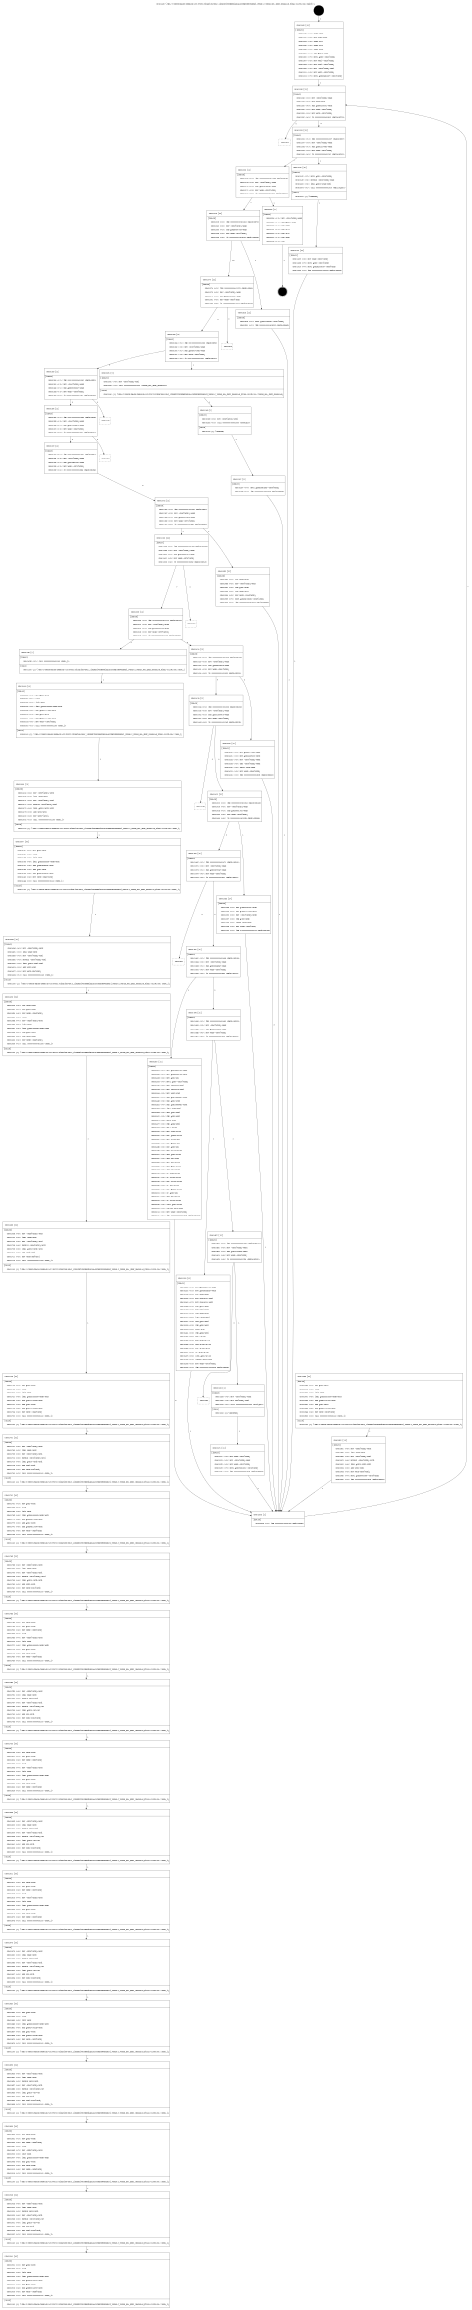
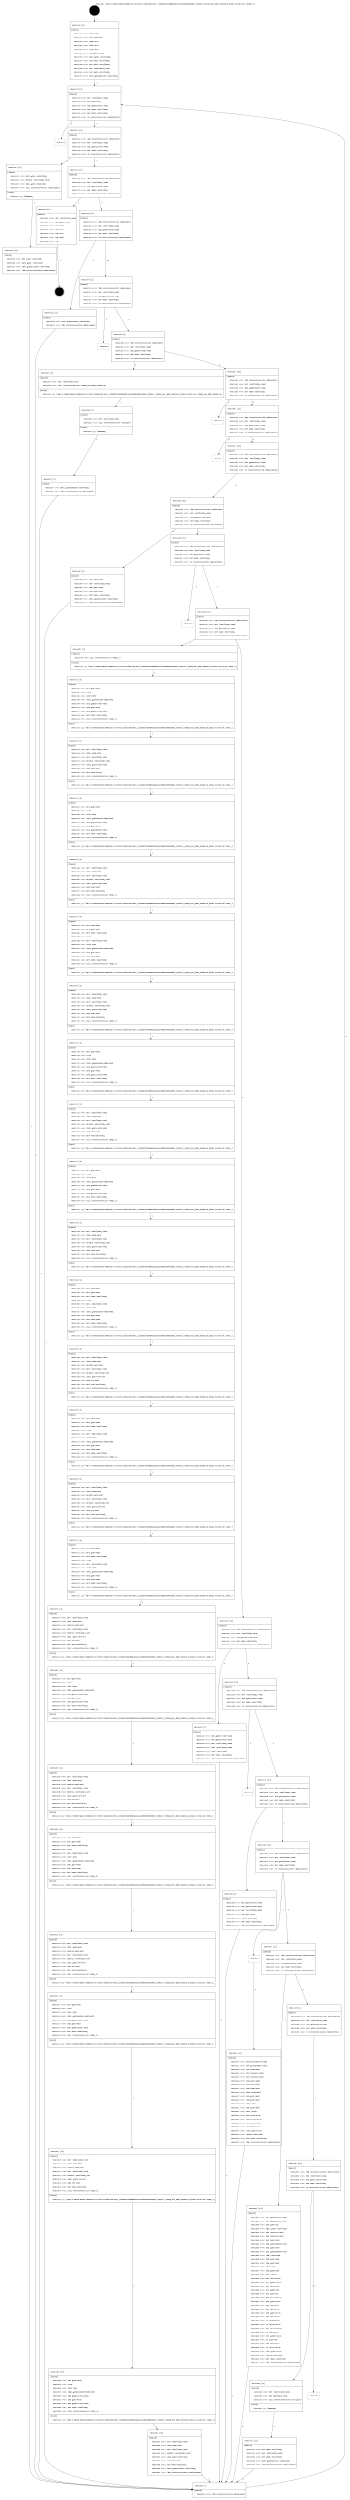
edge "0x40149e [25]" -> "0x401a30 [83]": now "0x401b37" -> "0x401a30 [83]"
node "0x401969 [36]": added
